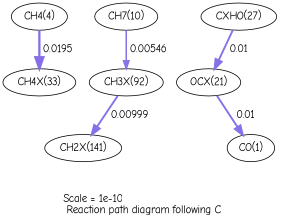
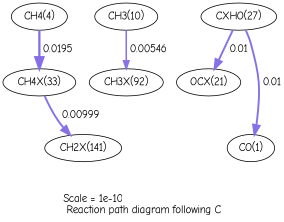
node "CH7(10)": label "CH7(10)" -> "CH3(10)"
edge "CH3X(92)" -> "CH2X(141)": now "CH4X(33)" -> "CH2X(141)"
edge "OCX(21)" -> "CO(1)": now "CXHO(27)" -> "CO(1)"
